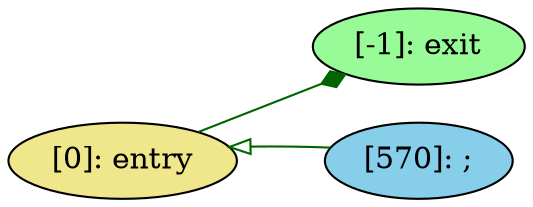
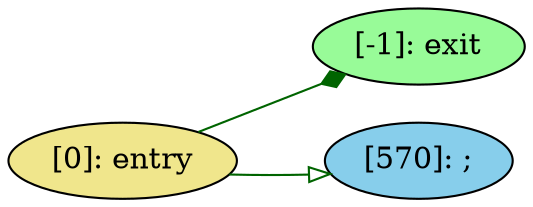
edge "[570]: ;" -> "[0]: entry": reversed
